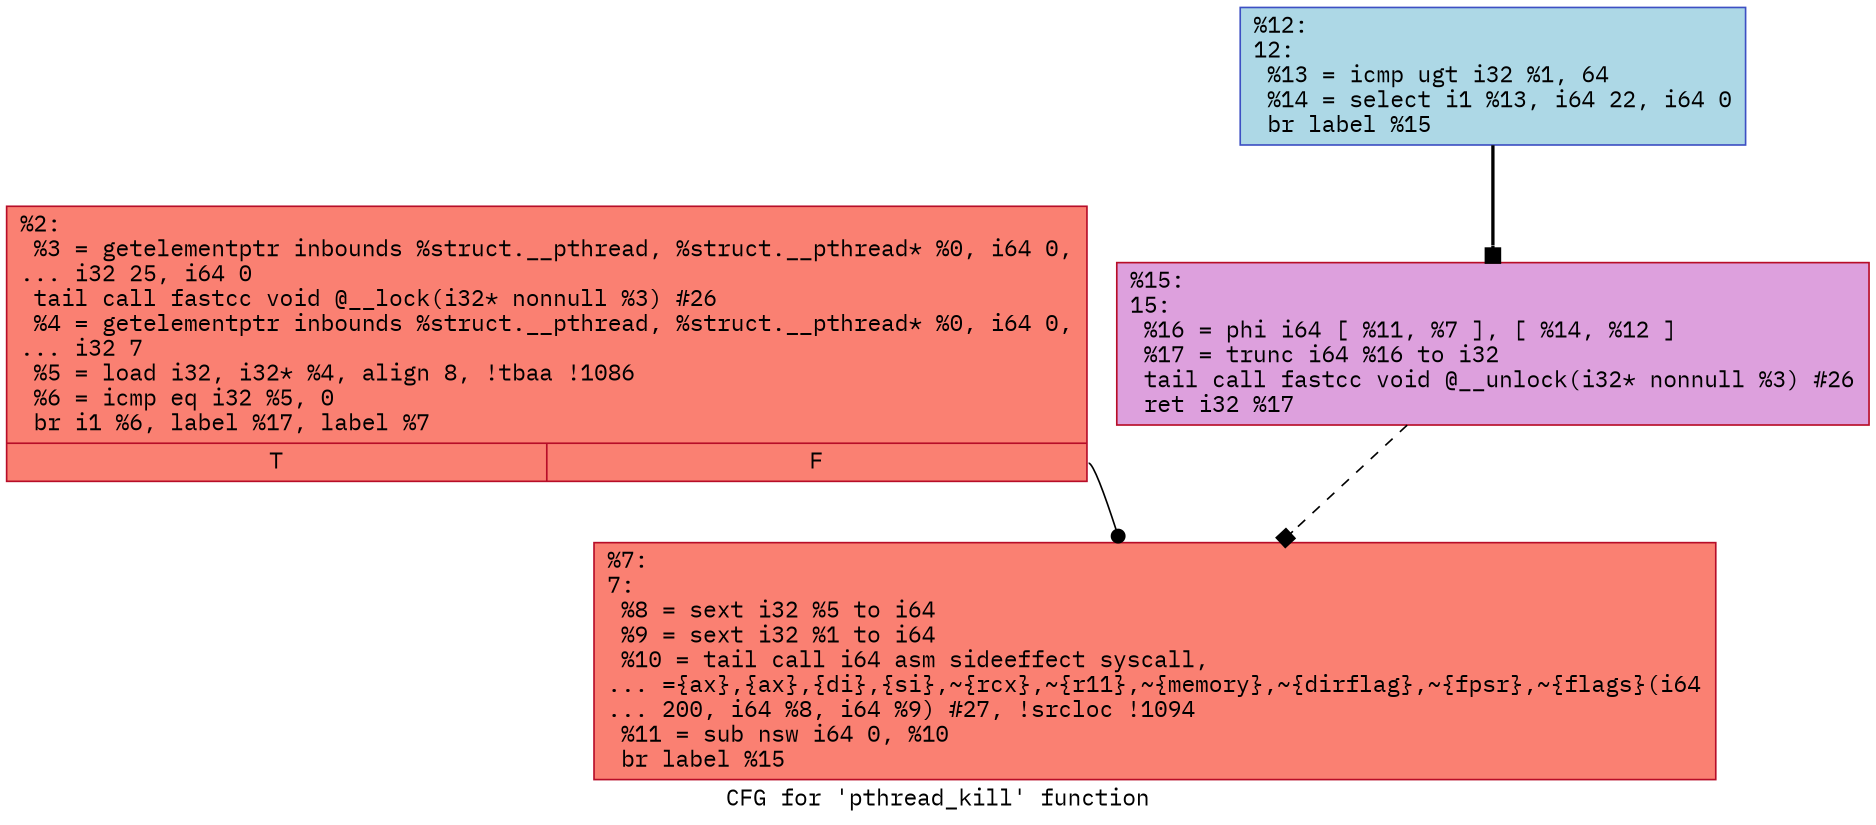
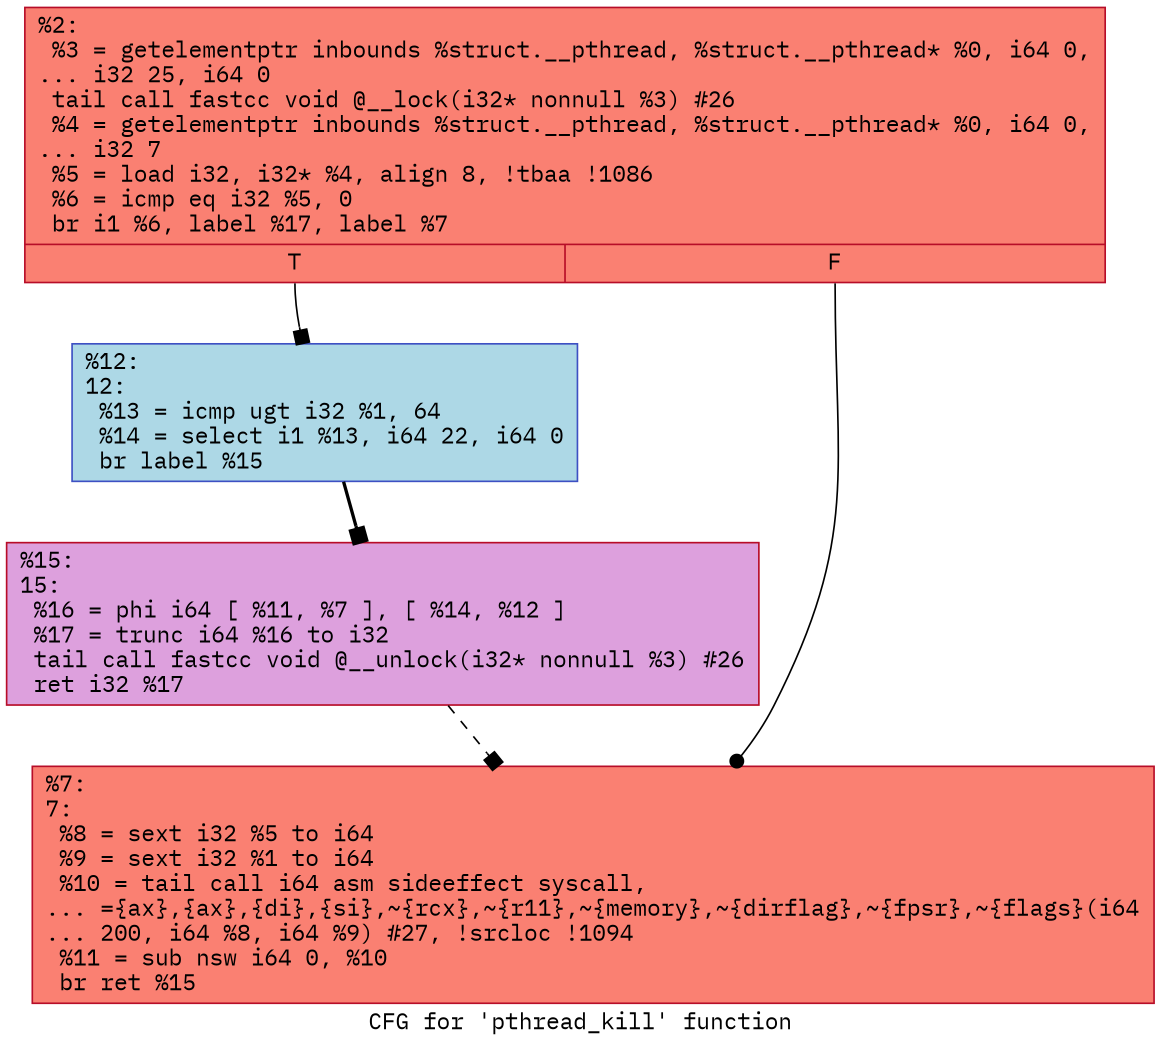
edge "%2:" -> "%12:": added
node "%7:": text "br label %15" -> "br ret %15"
